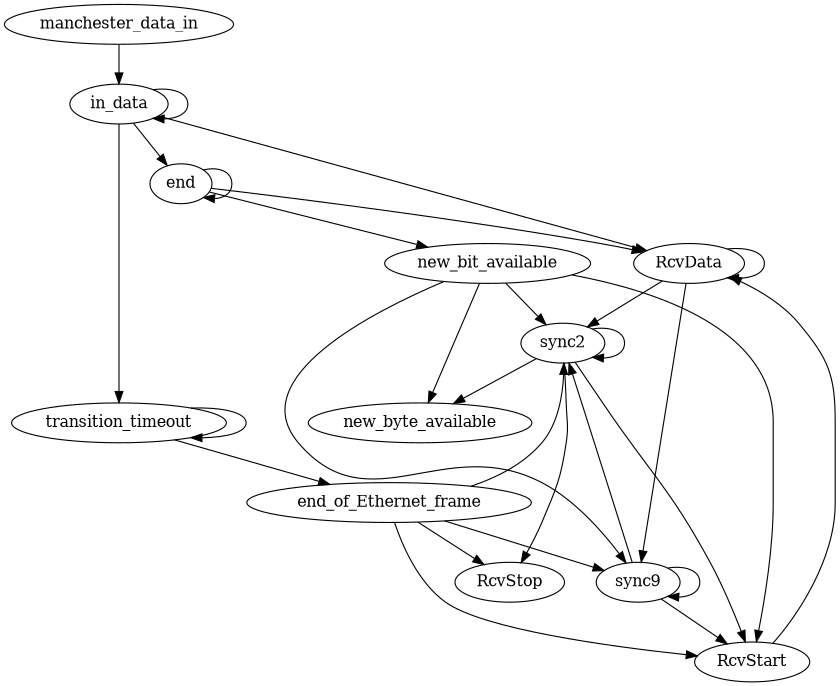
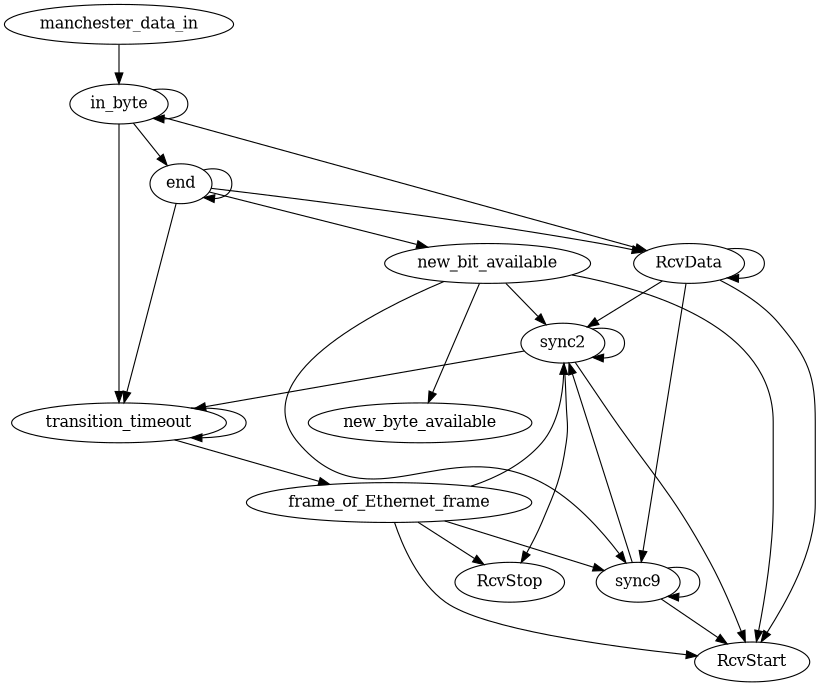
node "in_data": label "in_data" -> "in_byte"
edge "end" -> "transition_timeout": added
edge "sync2" -> "new_byte_available": now "sync2" -> "transition_timeout"
edge "RcvStart" -> "RcvData": reversed
node "end_of_Ethernet_frame": label "end_of_Ethernet_frame" -> "frame_of_Ethernet_frame"
